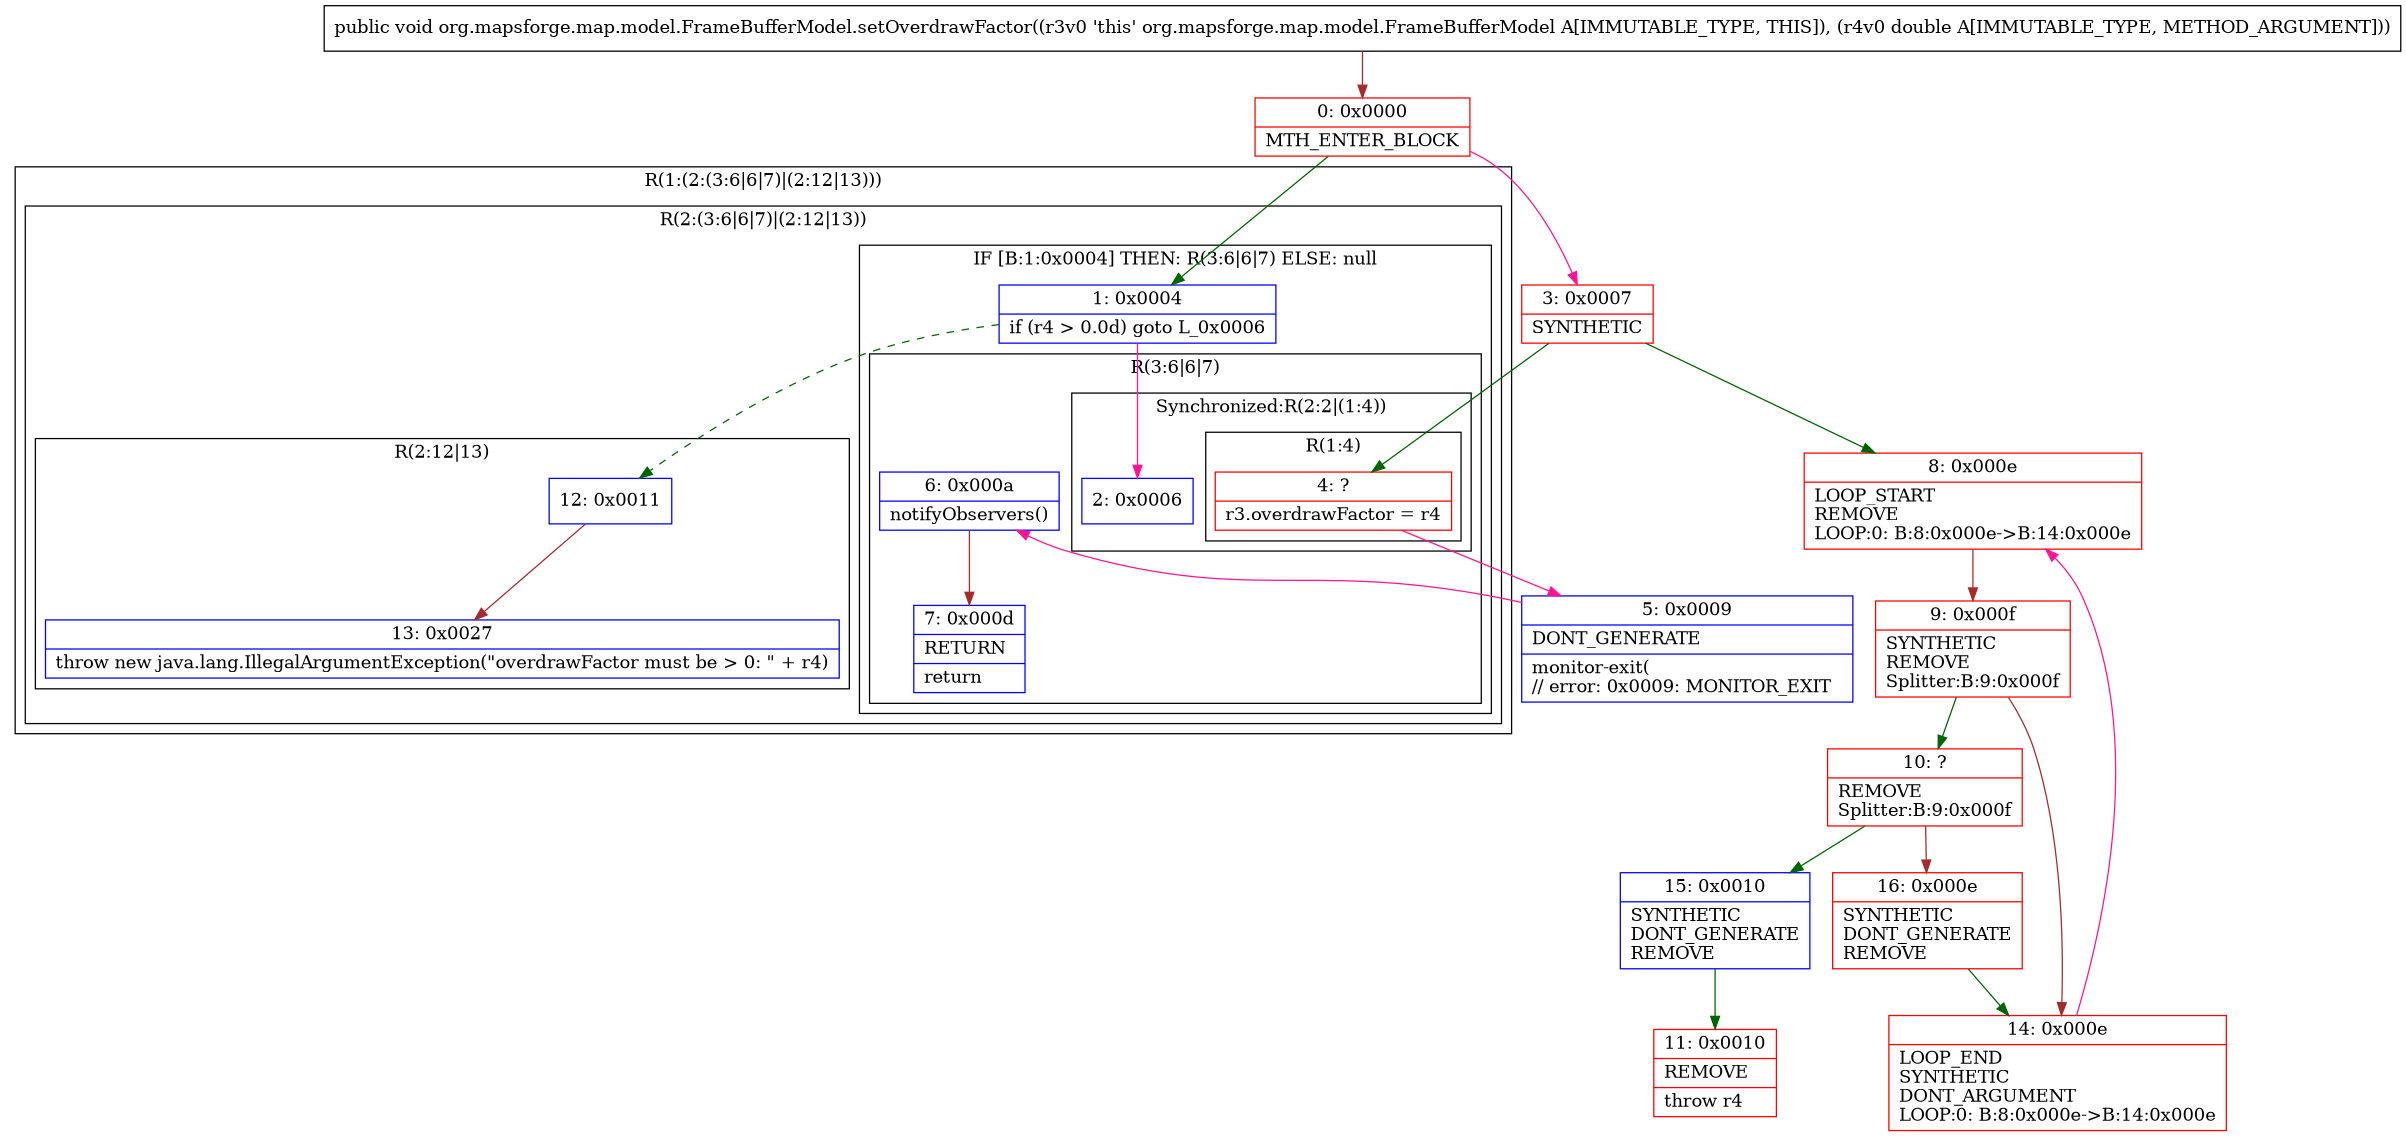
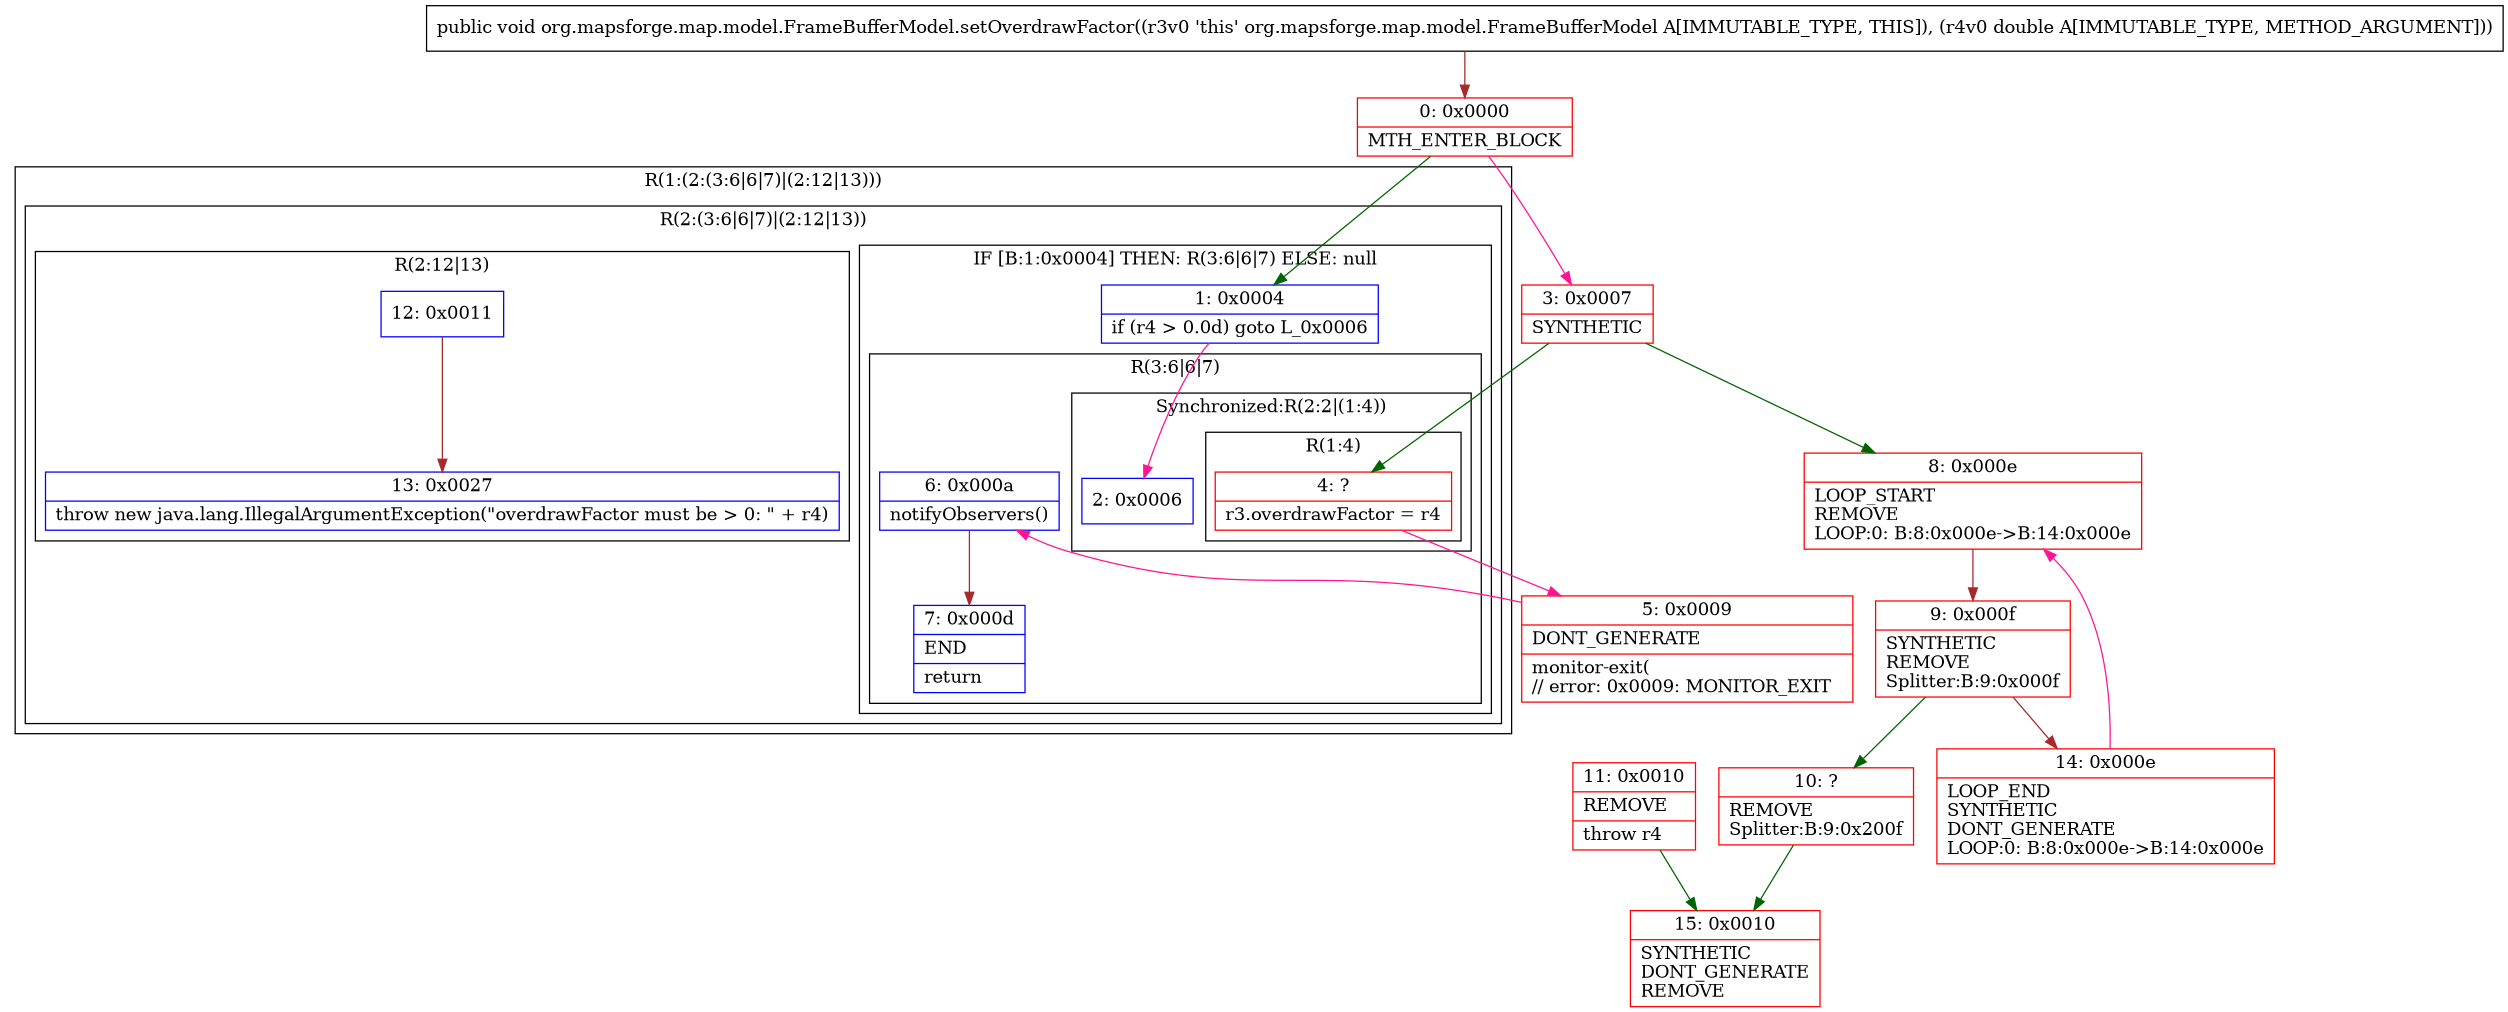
edge "1: 0x0004" -> "12: 0x0011": removed
node "7: 0x000d": text "RETURN" -> "END"
node "5: 0x0009": color blue -> red
node "10: ?": text "Splitter:B:9:0x000f" -> "Splitter:B:9:0x200f"
node "15: 0x0010": color blue -> red
node "16: 0x000e": removed
edge "15: 0x0010" -> "11: 0x0010": reversed
node "14: 0x000e": text "DONT_ARGUMENT" -> "DONT_GENERATE"
